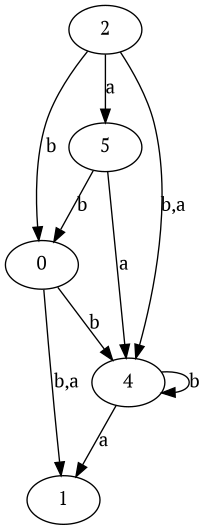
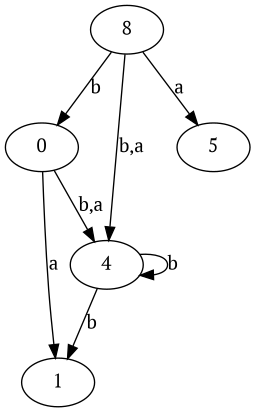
node "2": label "2" -> "8"
edge "5" -> "0": removed, label "b"
edge "5" -> "4": removed, label "a"
edge "0" -> "4": label "b" -> "b,a"
edge "0" -> "1": label "b,a" -> "a"
edge "4" -> "1": label "a" -> "b"
